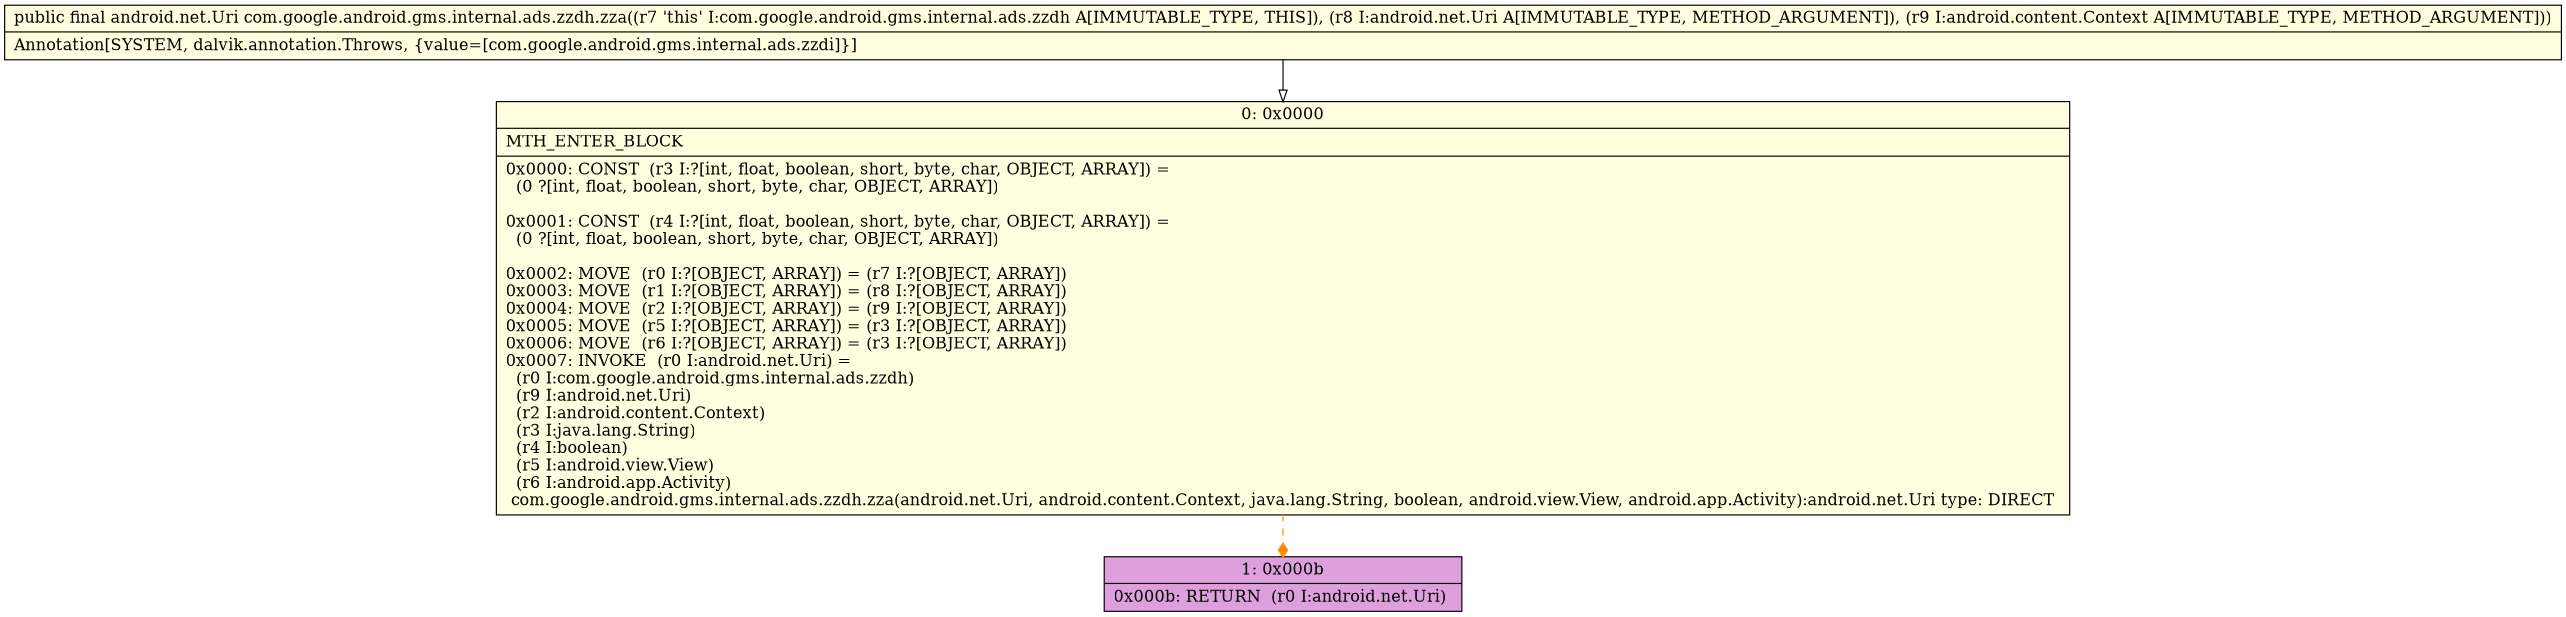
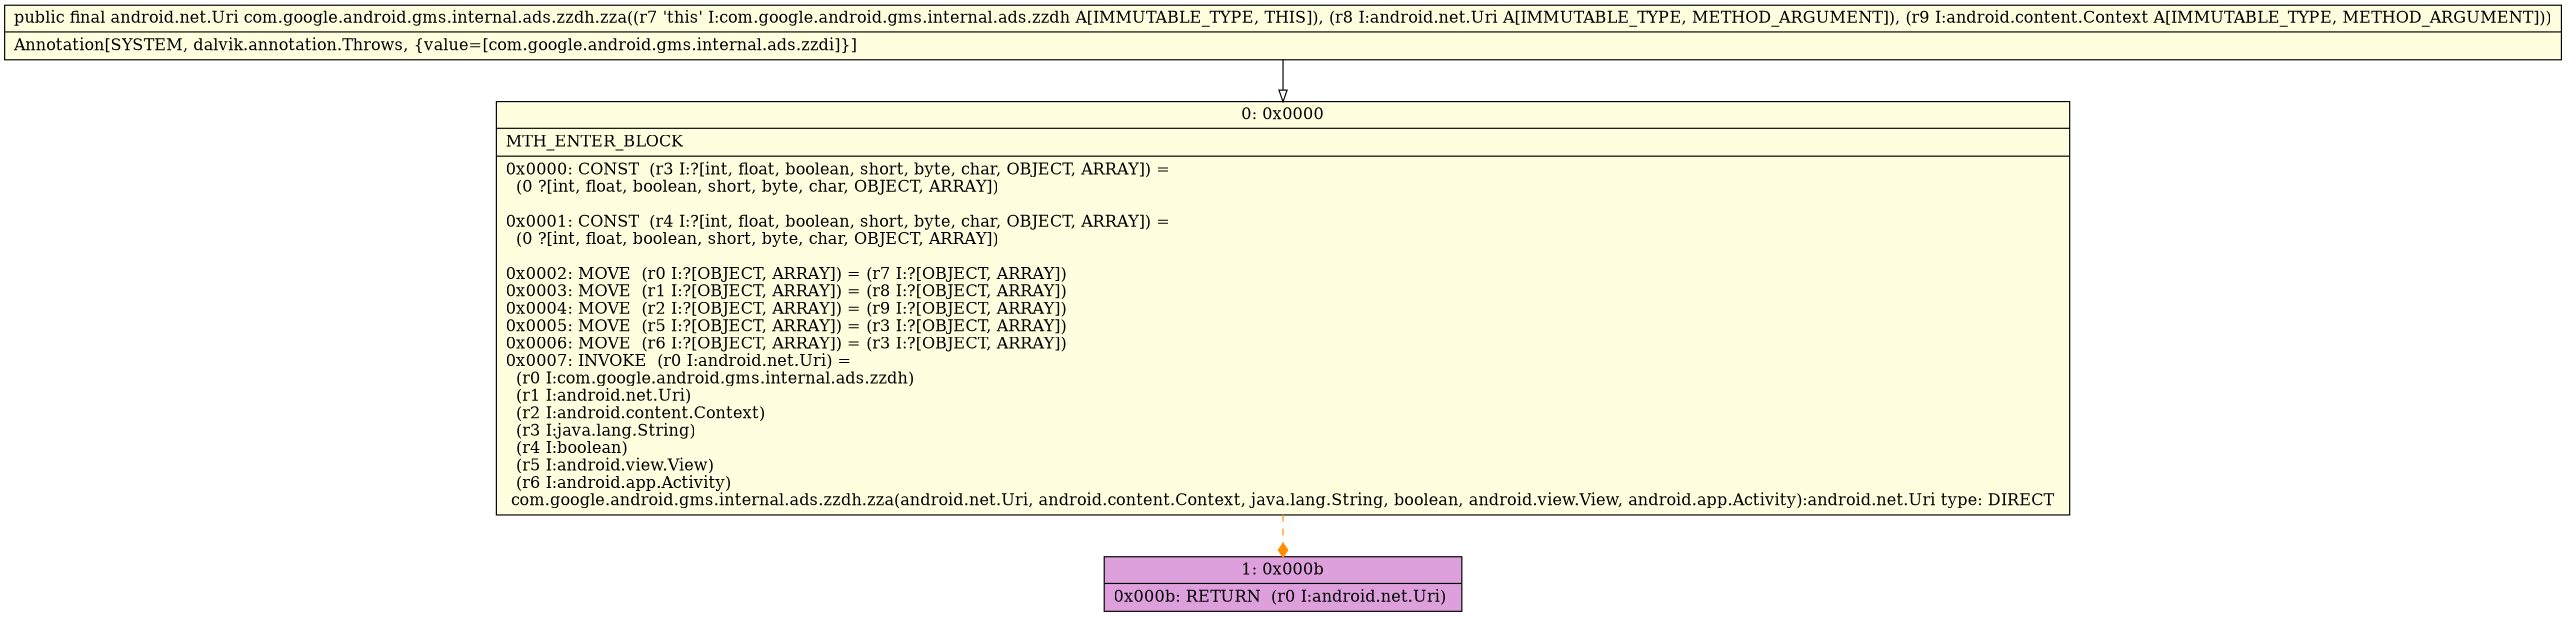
node "0: 0x0000": text "(r9 I:android.net.Uri)" -> "(r1 I:android.net.Uri)"
